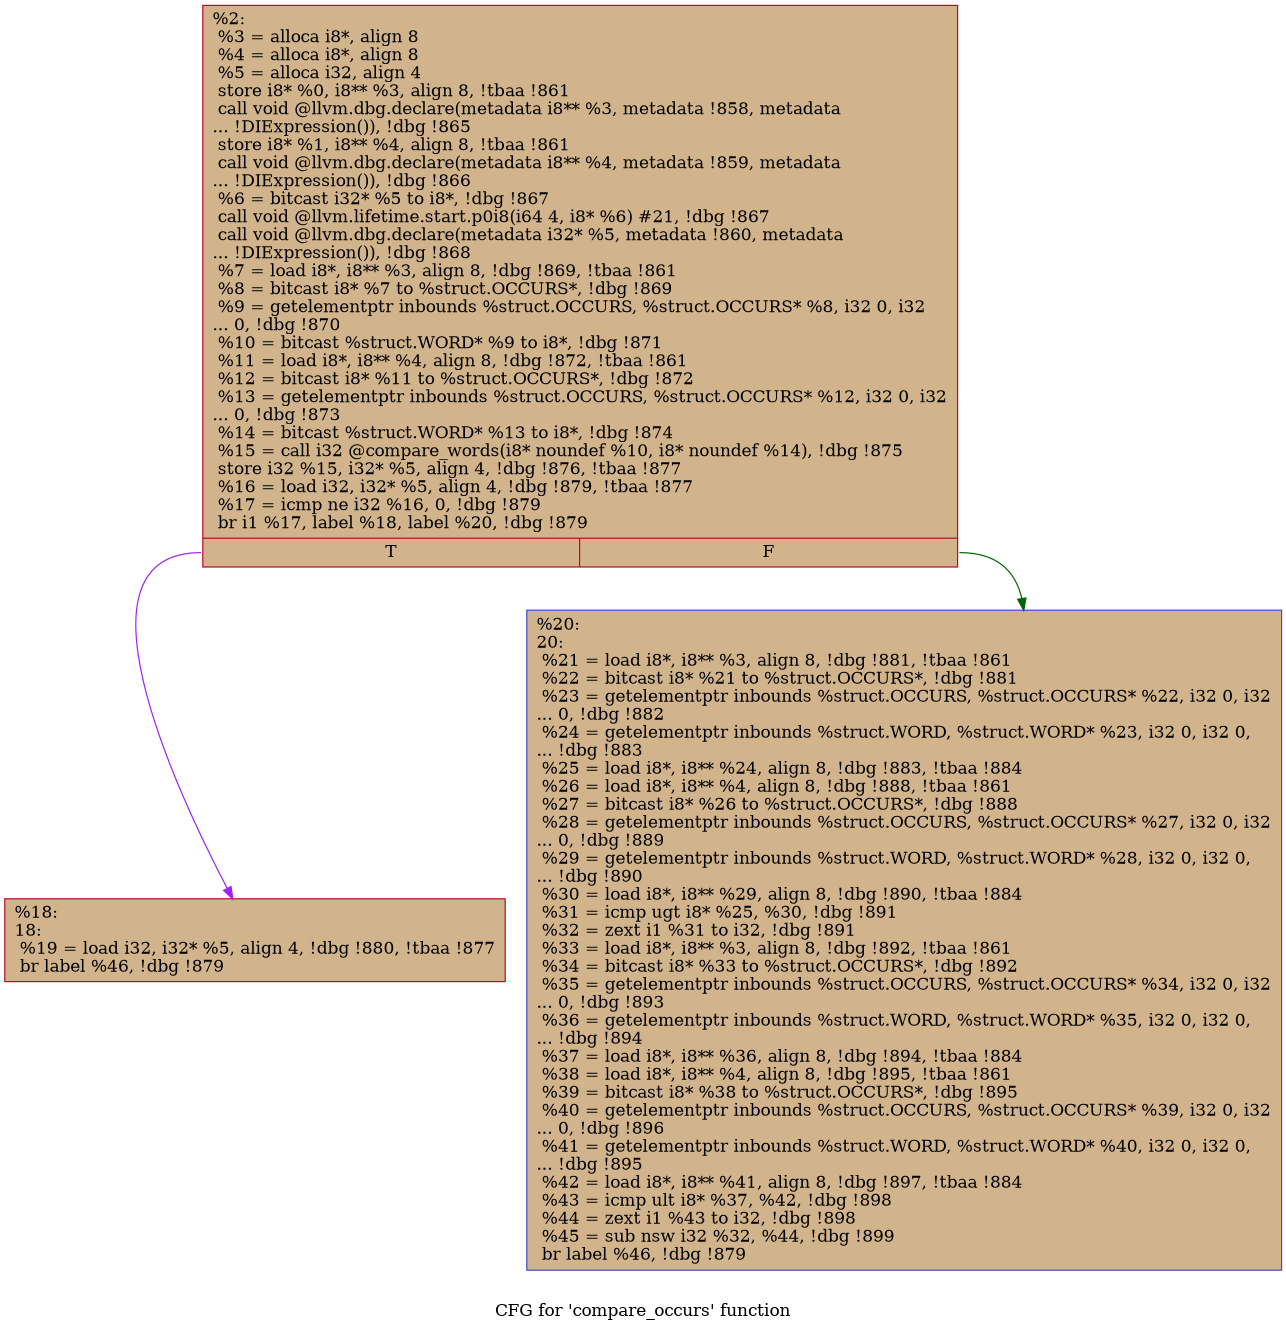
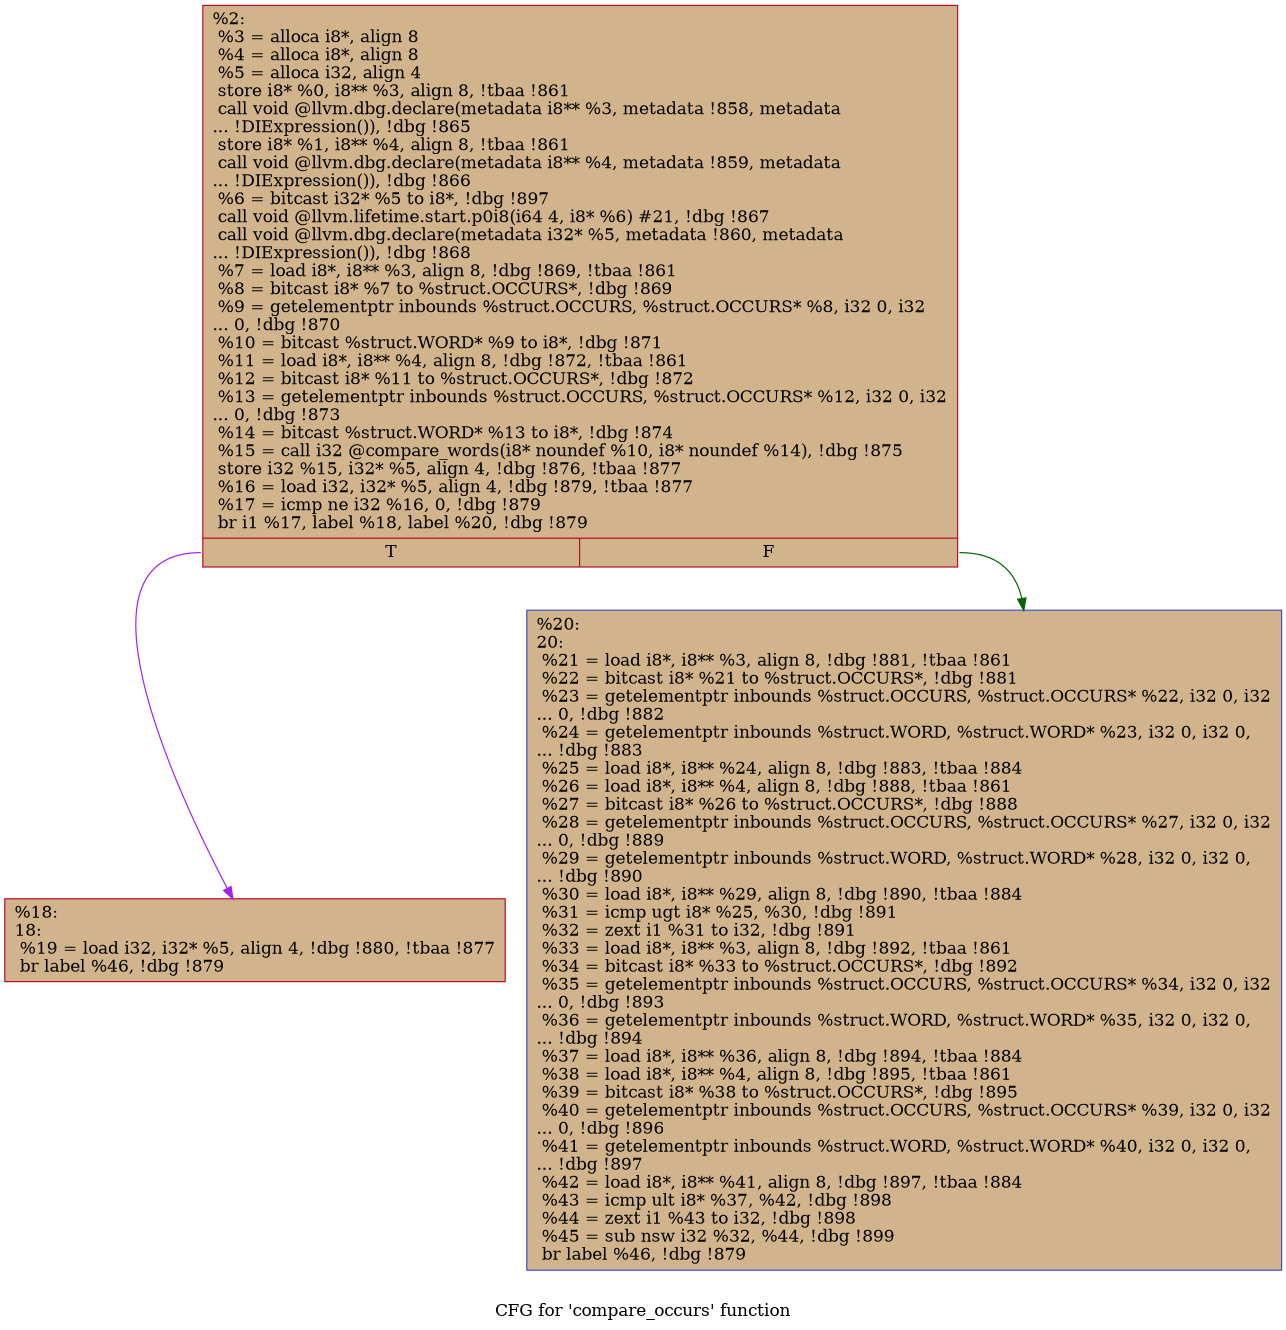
node "%2:": text "%6 = bitcast i32* %5 to i8*, !dbg !867" -> "%6 = bitcast i32* %5 to i8*, !dbg !897"
node "%20:": text "... !dbg !895" -> "... !dbg !897"
